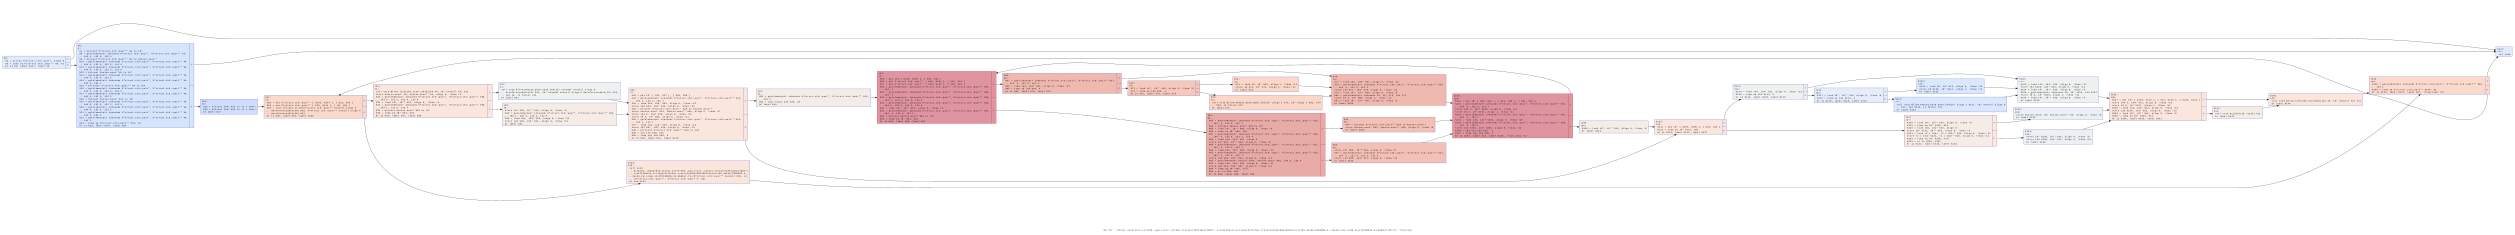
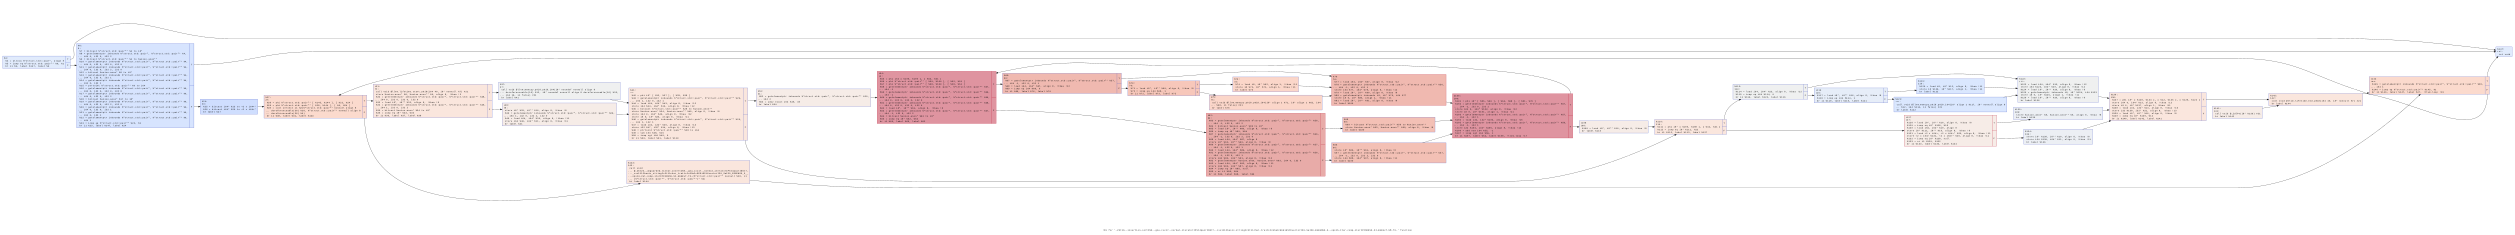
edge "%136:" -> "%141:": removed
node "%143:": text "br end %144" -> "br label %144"
